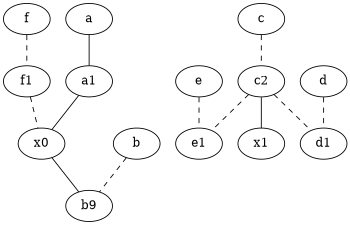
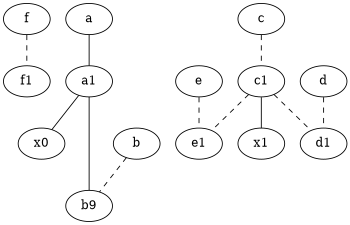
node "c2": label "c2" -> "c1"
edge "f1" -- "x0": removed
edge "x0" -- "b9": now "a1" -- "b9"
